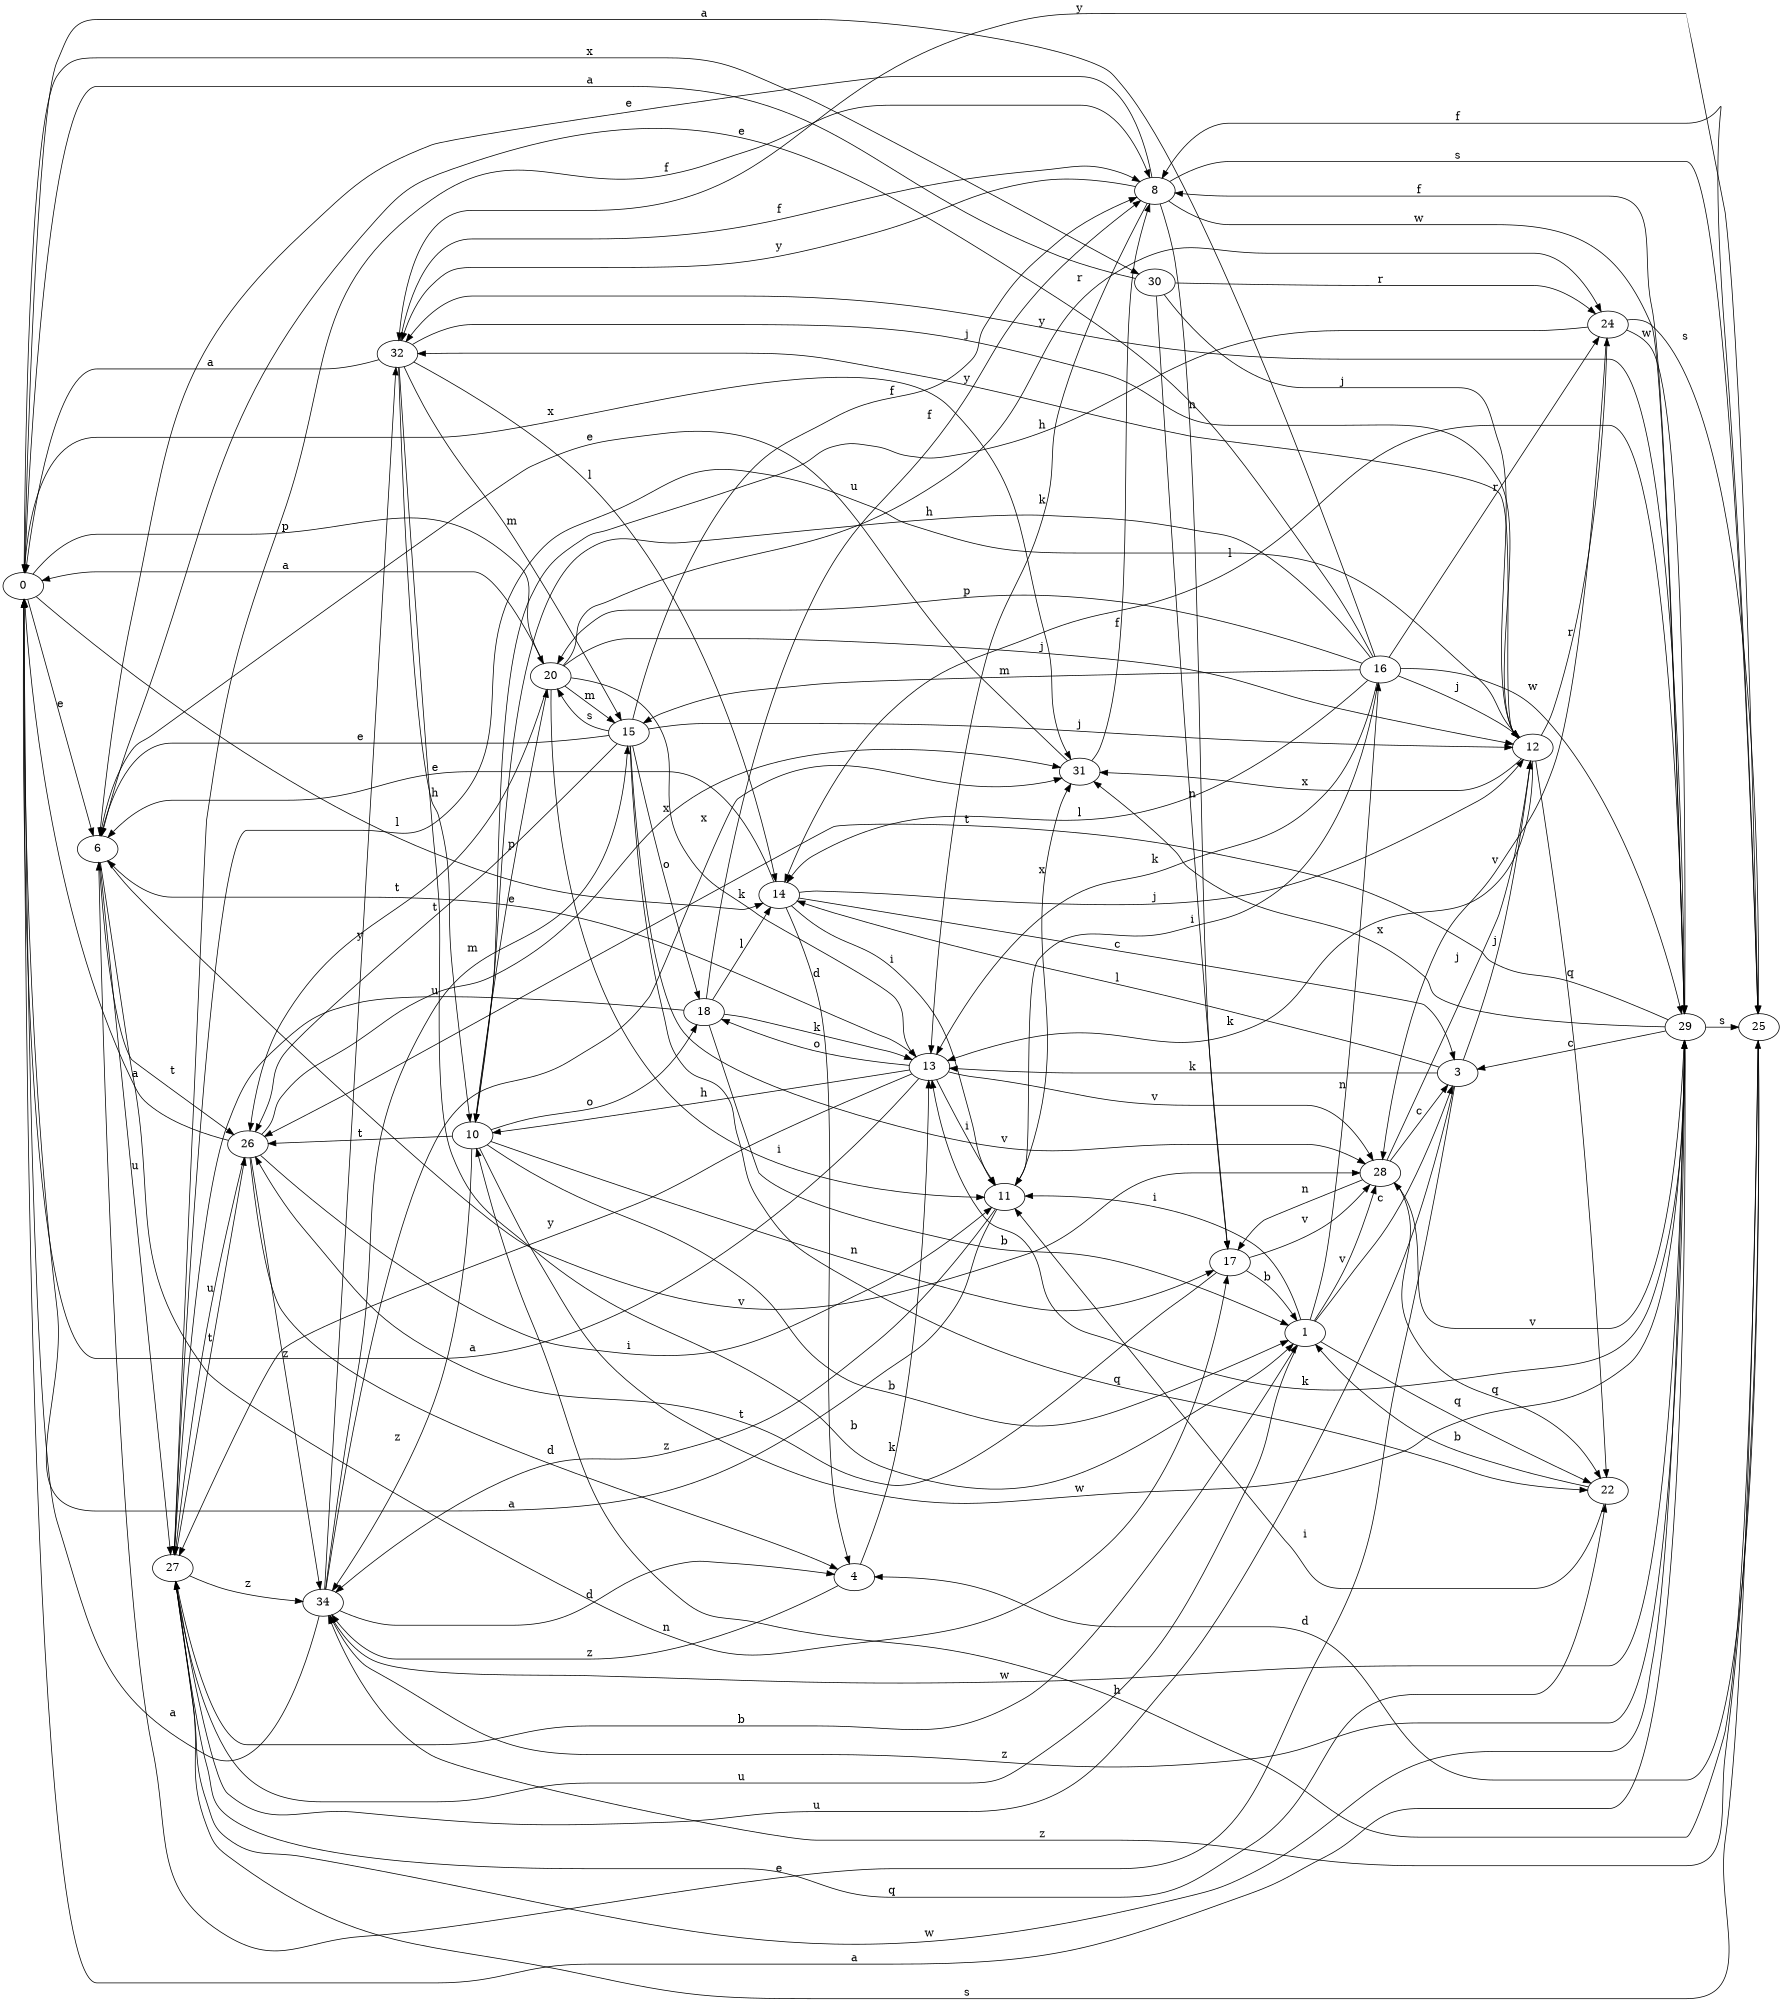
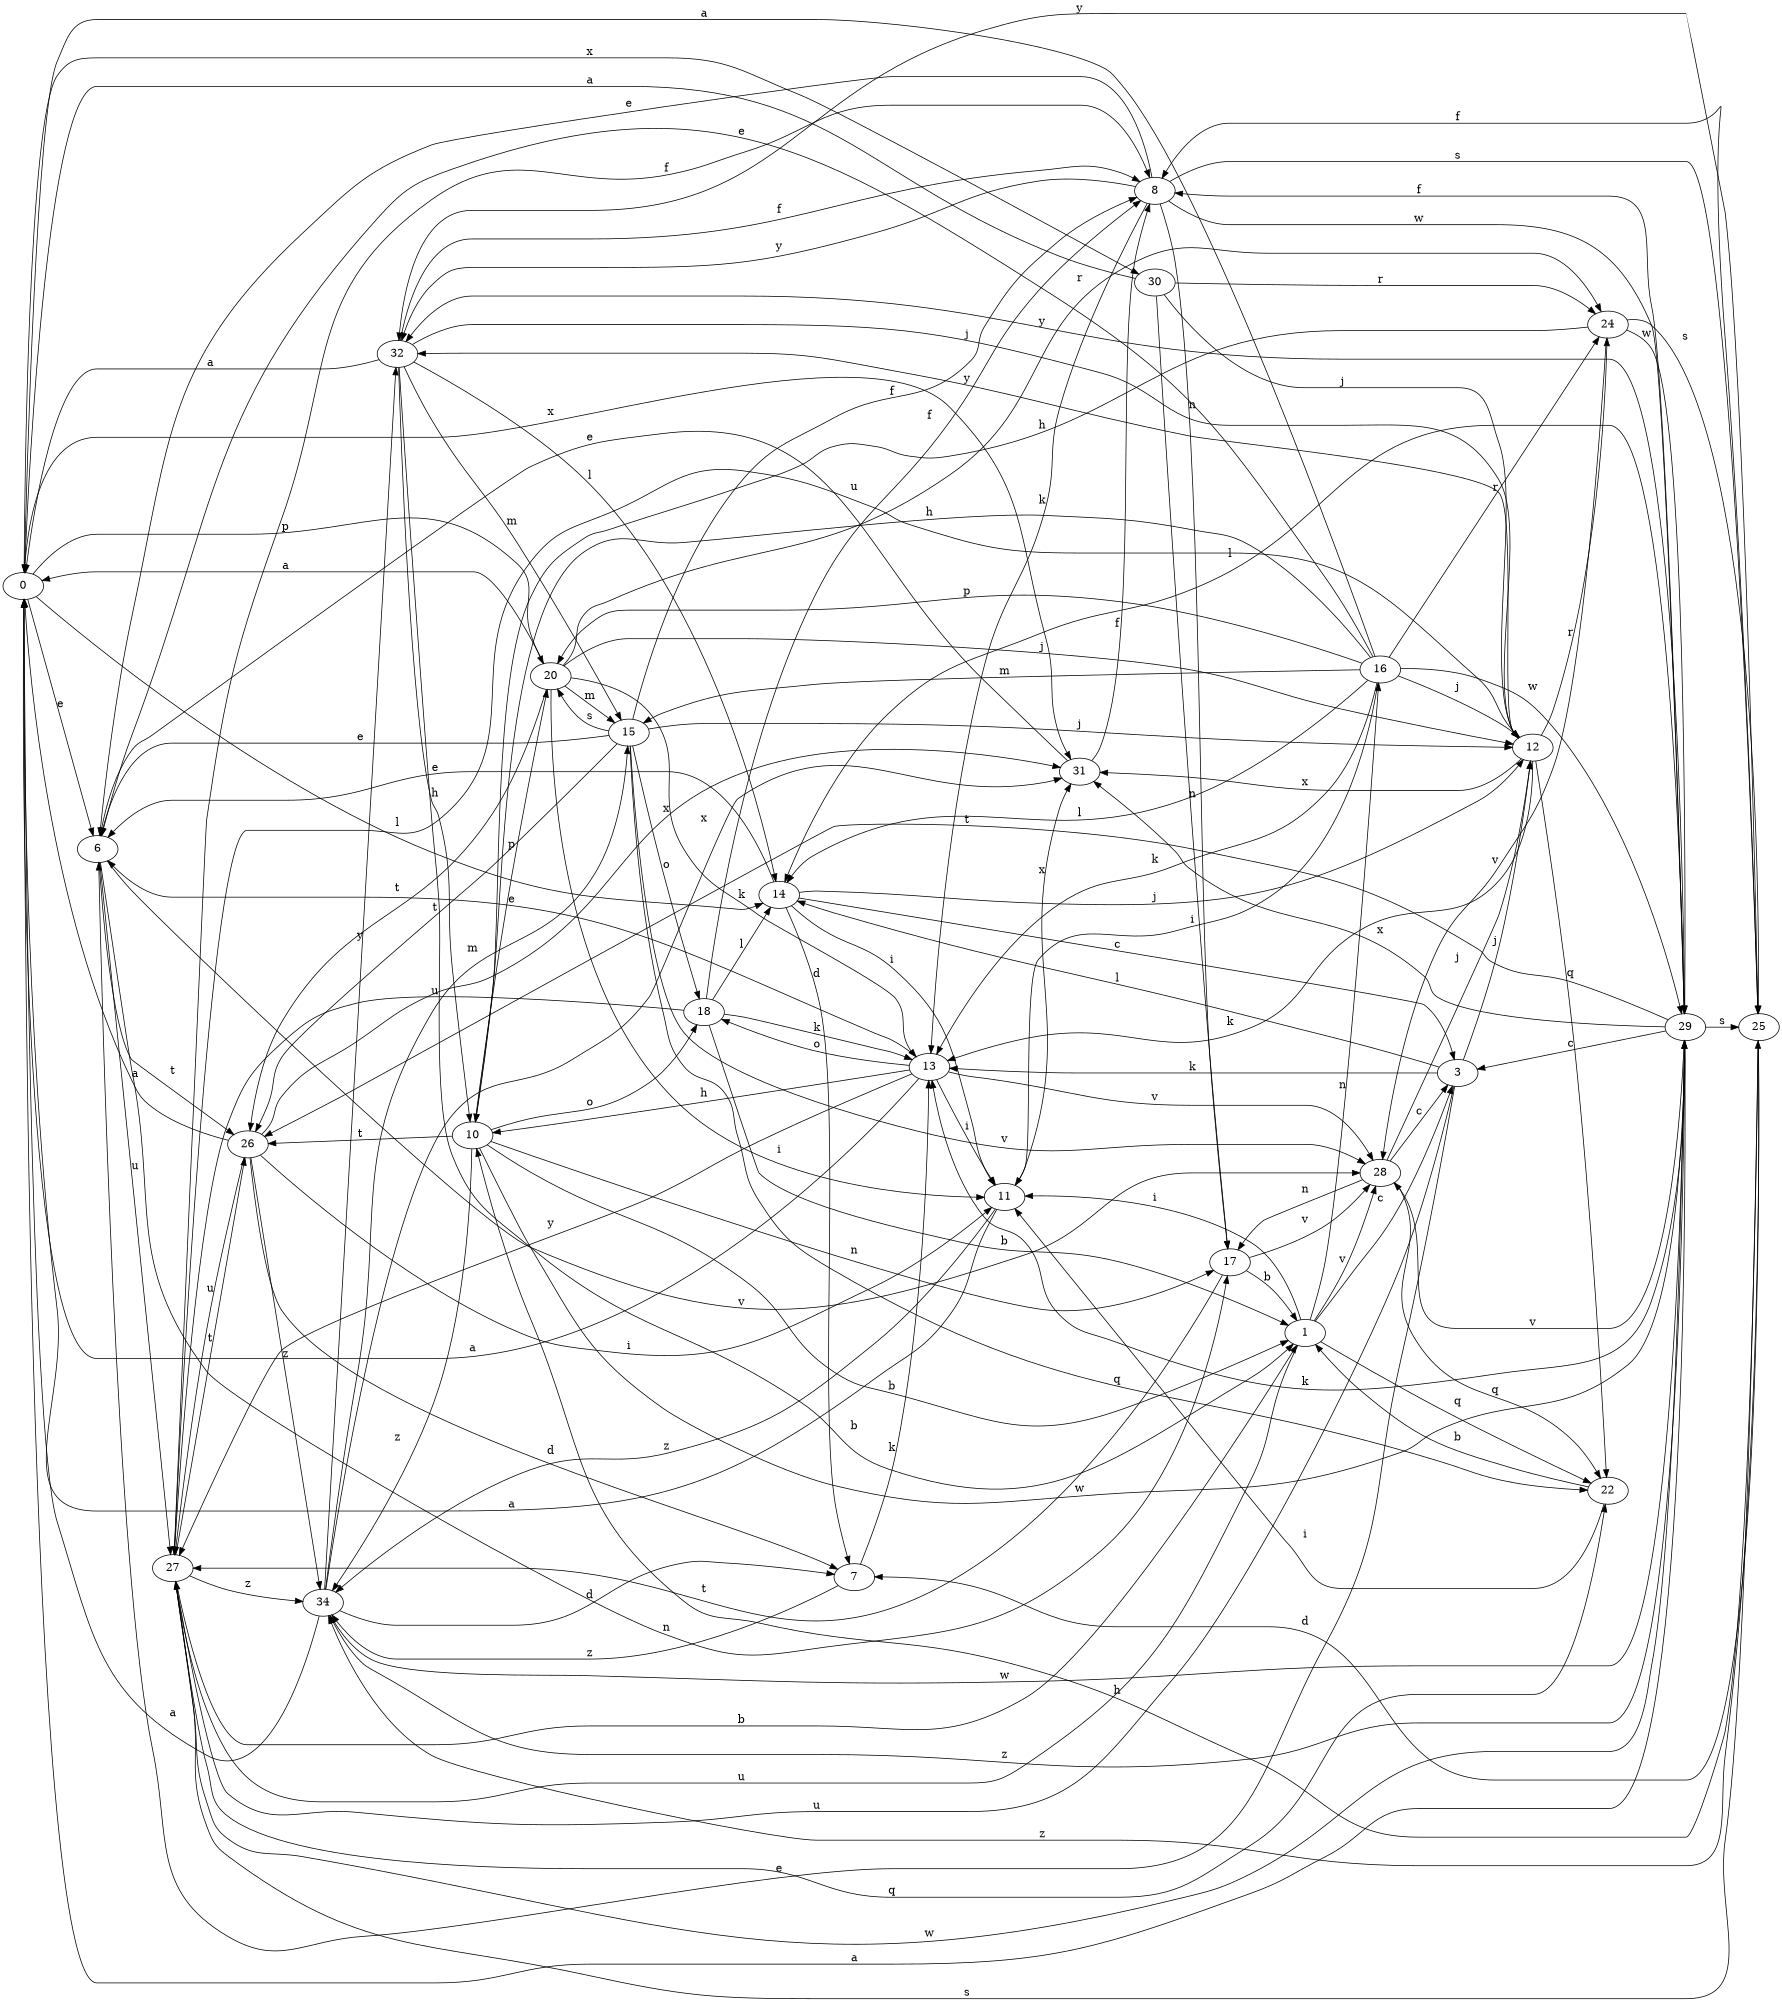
edge "17" -> "26": now "17" -> "27"
node "4": label "4" -> "7"
